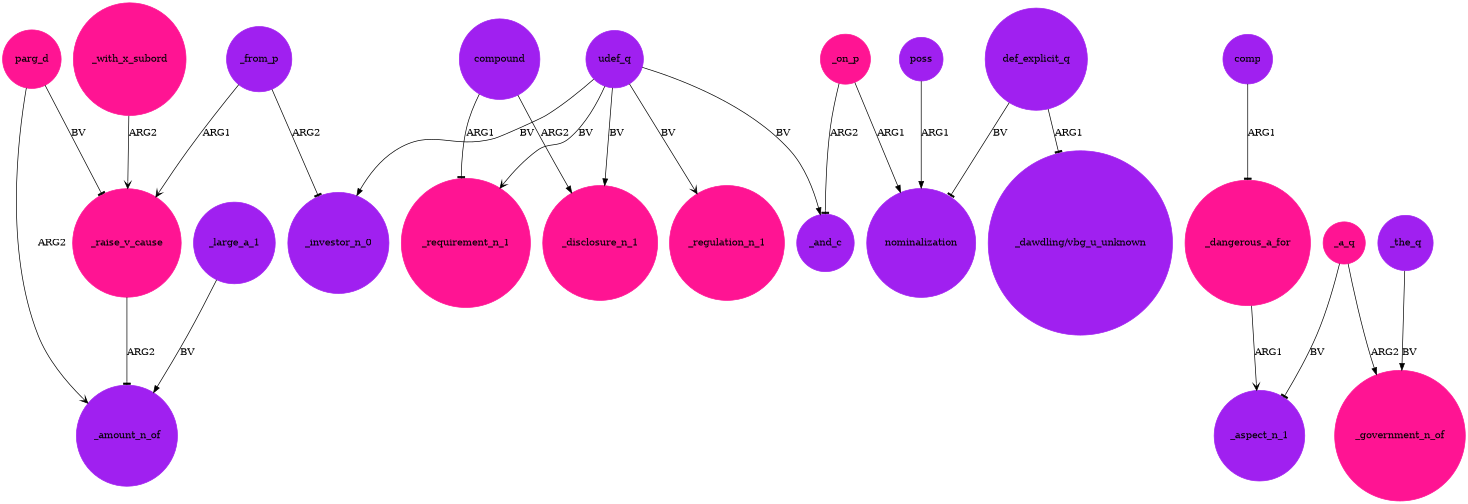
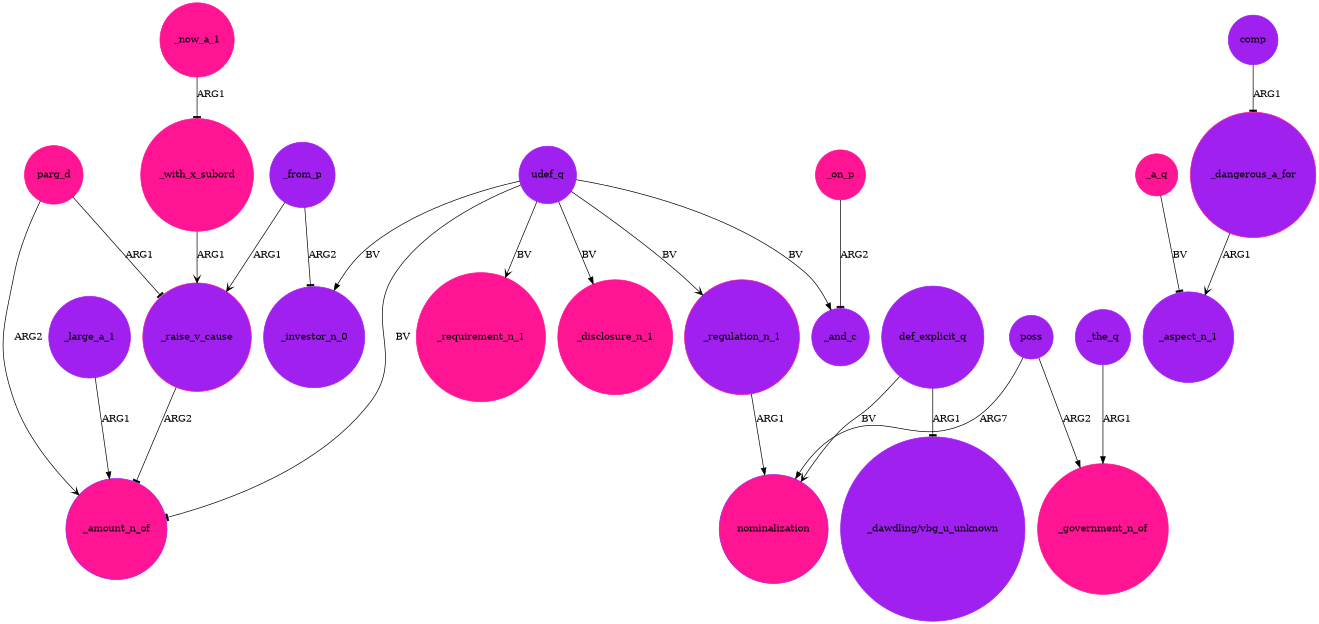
node "_now_a_1": added
node "compound": removed
edge "parg_d" -> "_raise_v_cause": label "BV" -> "ARG1"
edge "_with_x_subord" -> "_raise_v_cause": label "ARG2" -> "ARG1"
edge "poss" -> "nominalization": label "ARG1" -> "ARG7"
edge "_on_p" -> "nominalization": now "_regulation_n_1" -> "nominalization"
edge "def_explicit_q" -> "nominalization": arrowhead tee -> vee
node "_raise_v_cause": fillcolor deeppink -> purple
node "_regulation_n_1": fillcolor deeppink -> purple
node "nominalization": fillcolor purple -> deeppink
node "_dangerous_a_for": fillcolor deeppink -> purple
edge "_a_q" -> "_government_n_of": now "poss" -> "_government_n_of"
edge "_large_a_1" -> "_amount_n_of": label "BV" -> "ARG1"
edge "_the_q" -> "_government_n_of": label "BV" -> "ARG1"
edge "udef_q" -> "_amount_n_of": added, label "BV"
node "_amount_n_of": fillcolor purple -> deeppink
